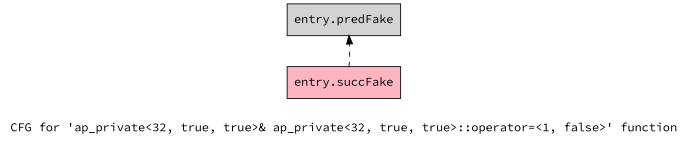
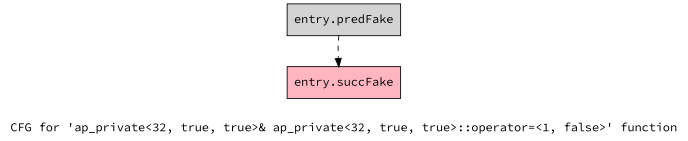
edge "entry.succFake" -> "entry.predFake": reversed
